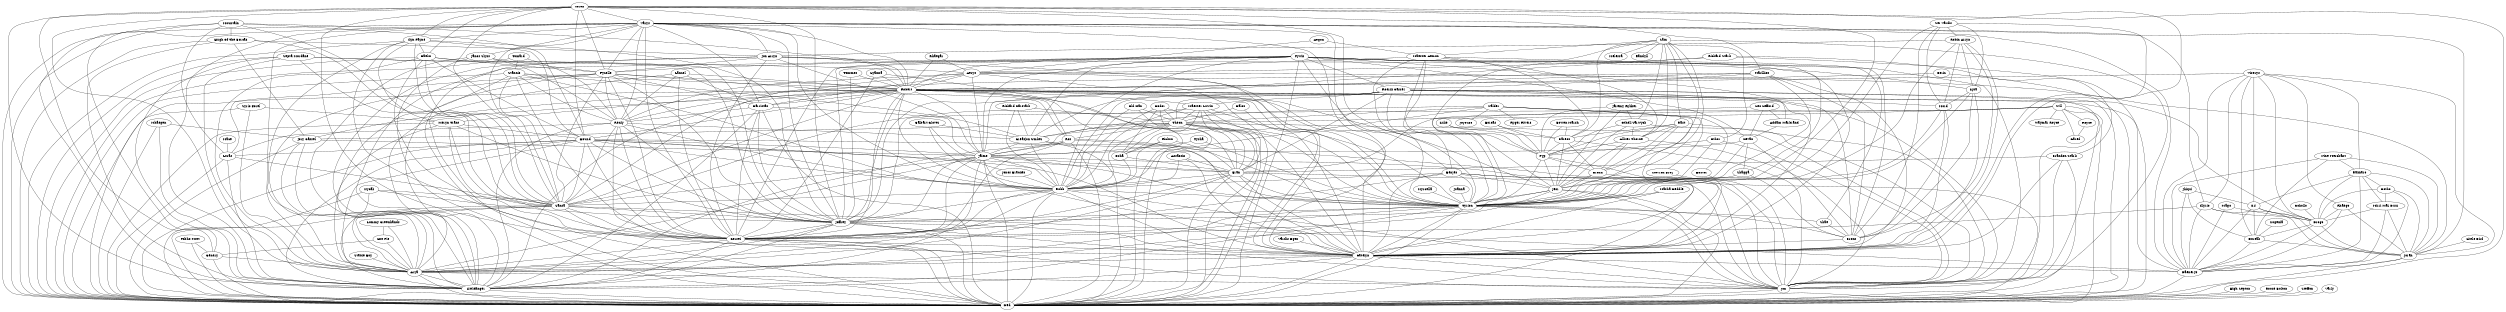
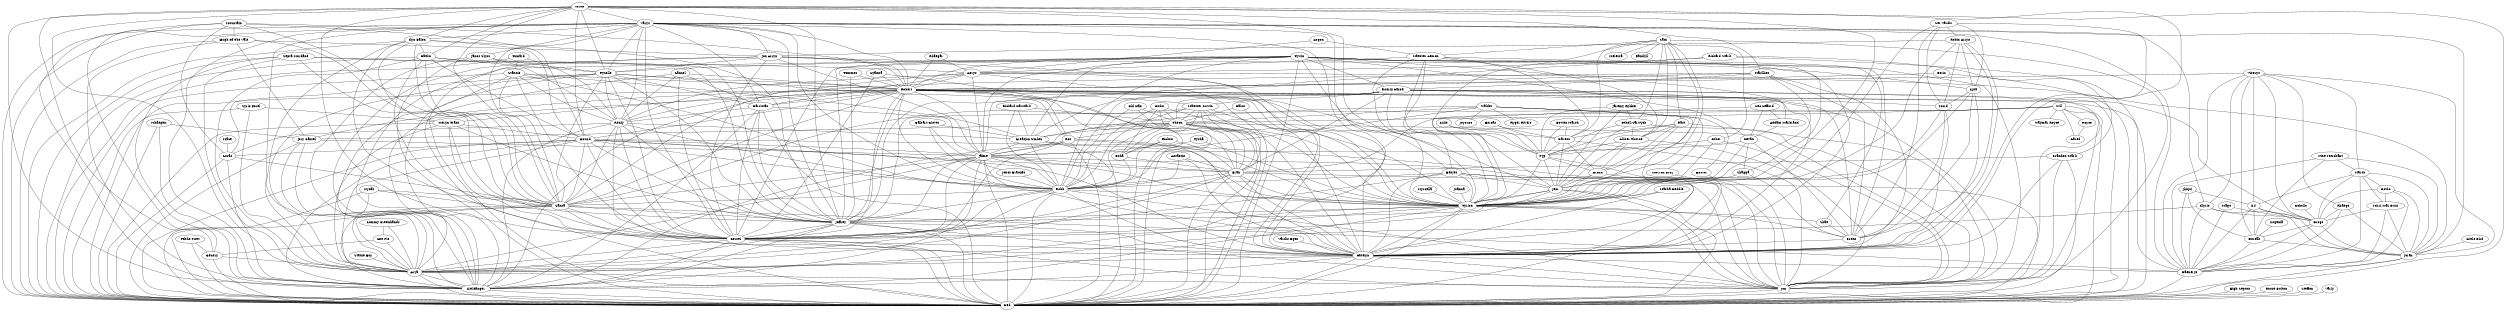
node "Hugh Of The Borcas": label "Hugh Of The Borcas" -> "Hugh Of The Vale"
node "Ilyn Payne": label "Ilyn Payne" -> "Ilyn Balon"
node "Rakharo": label "Rakharo" -> "Marsh"
